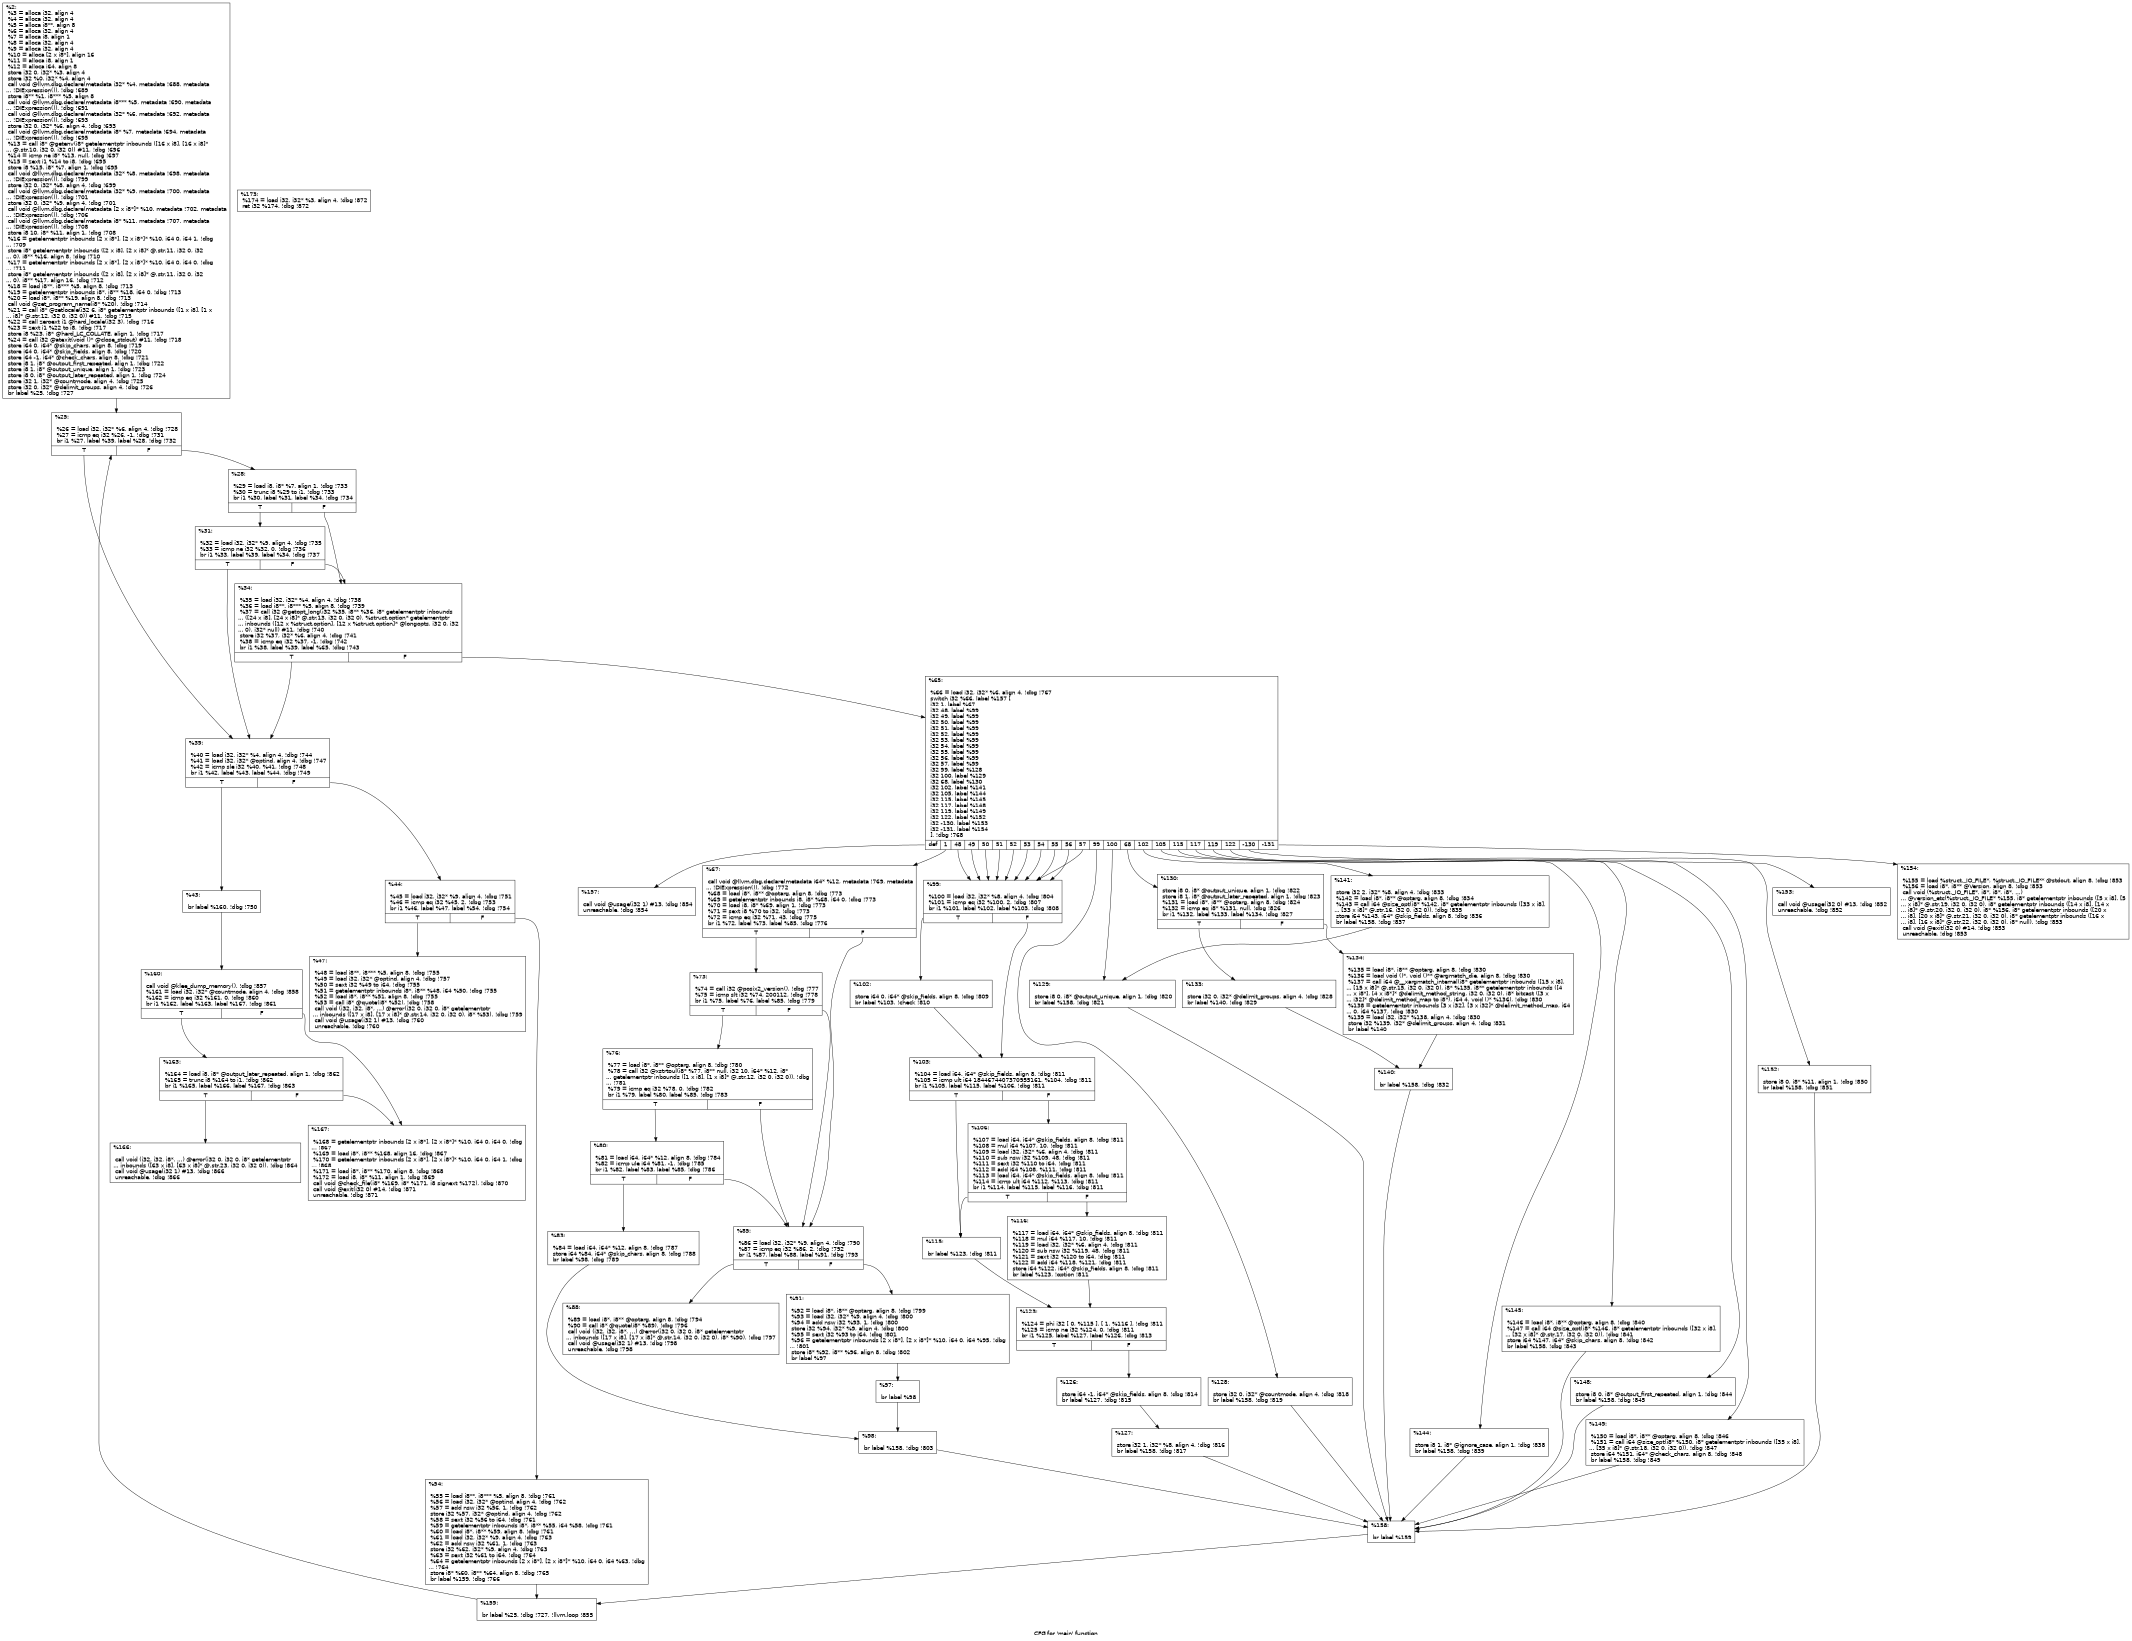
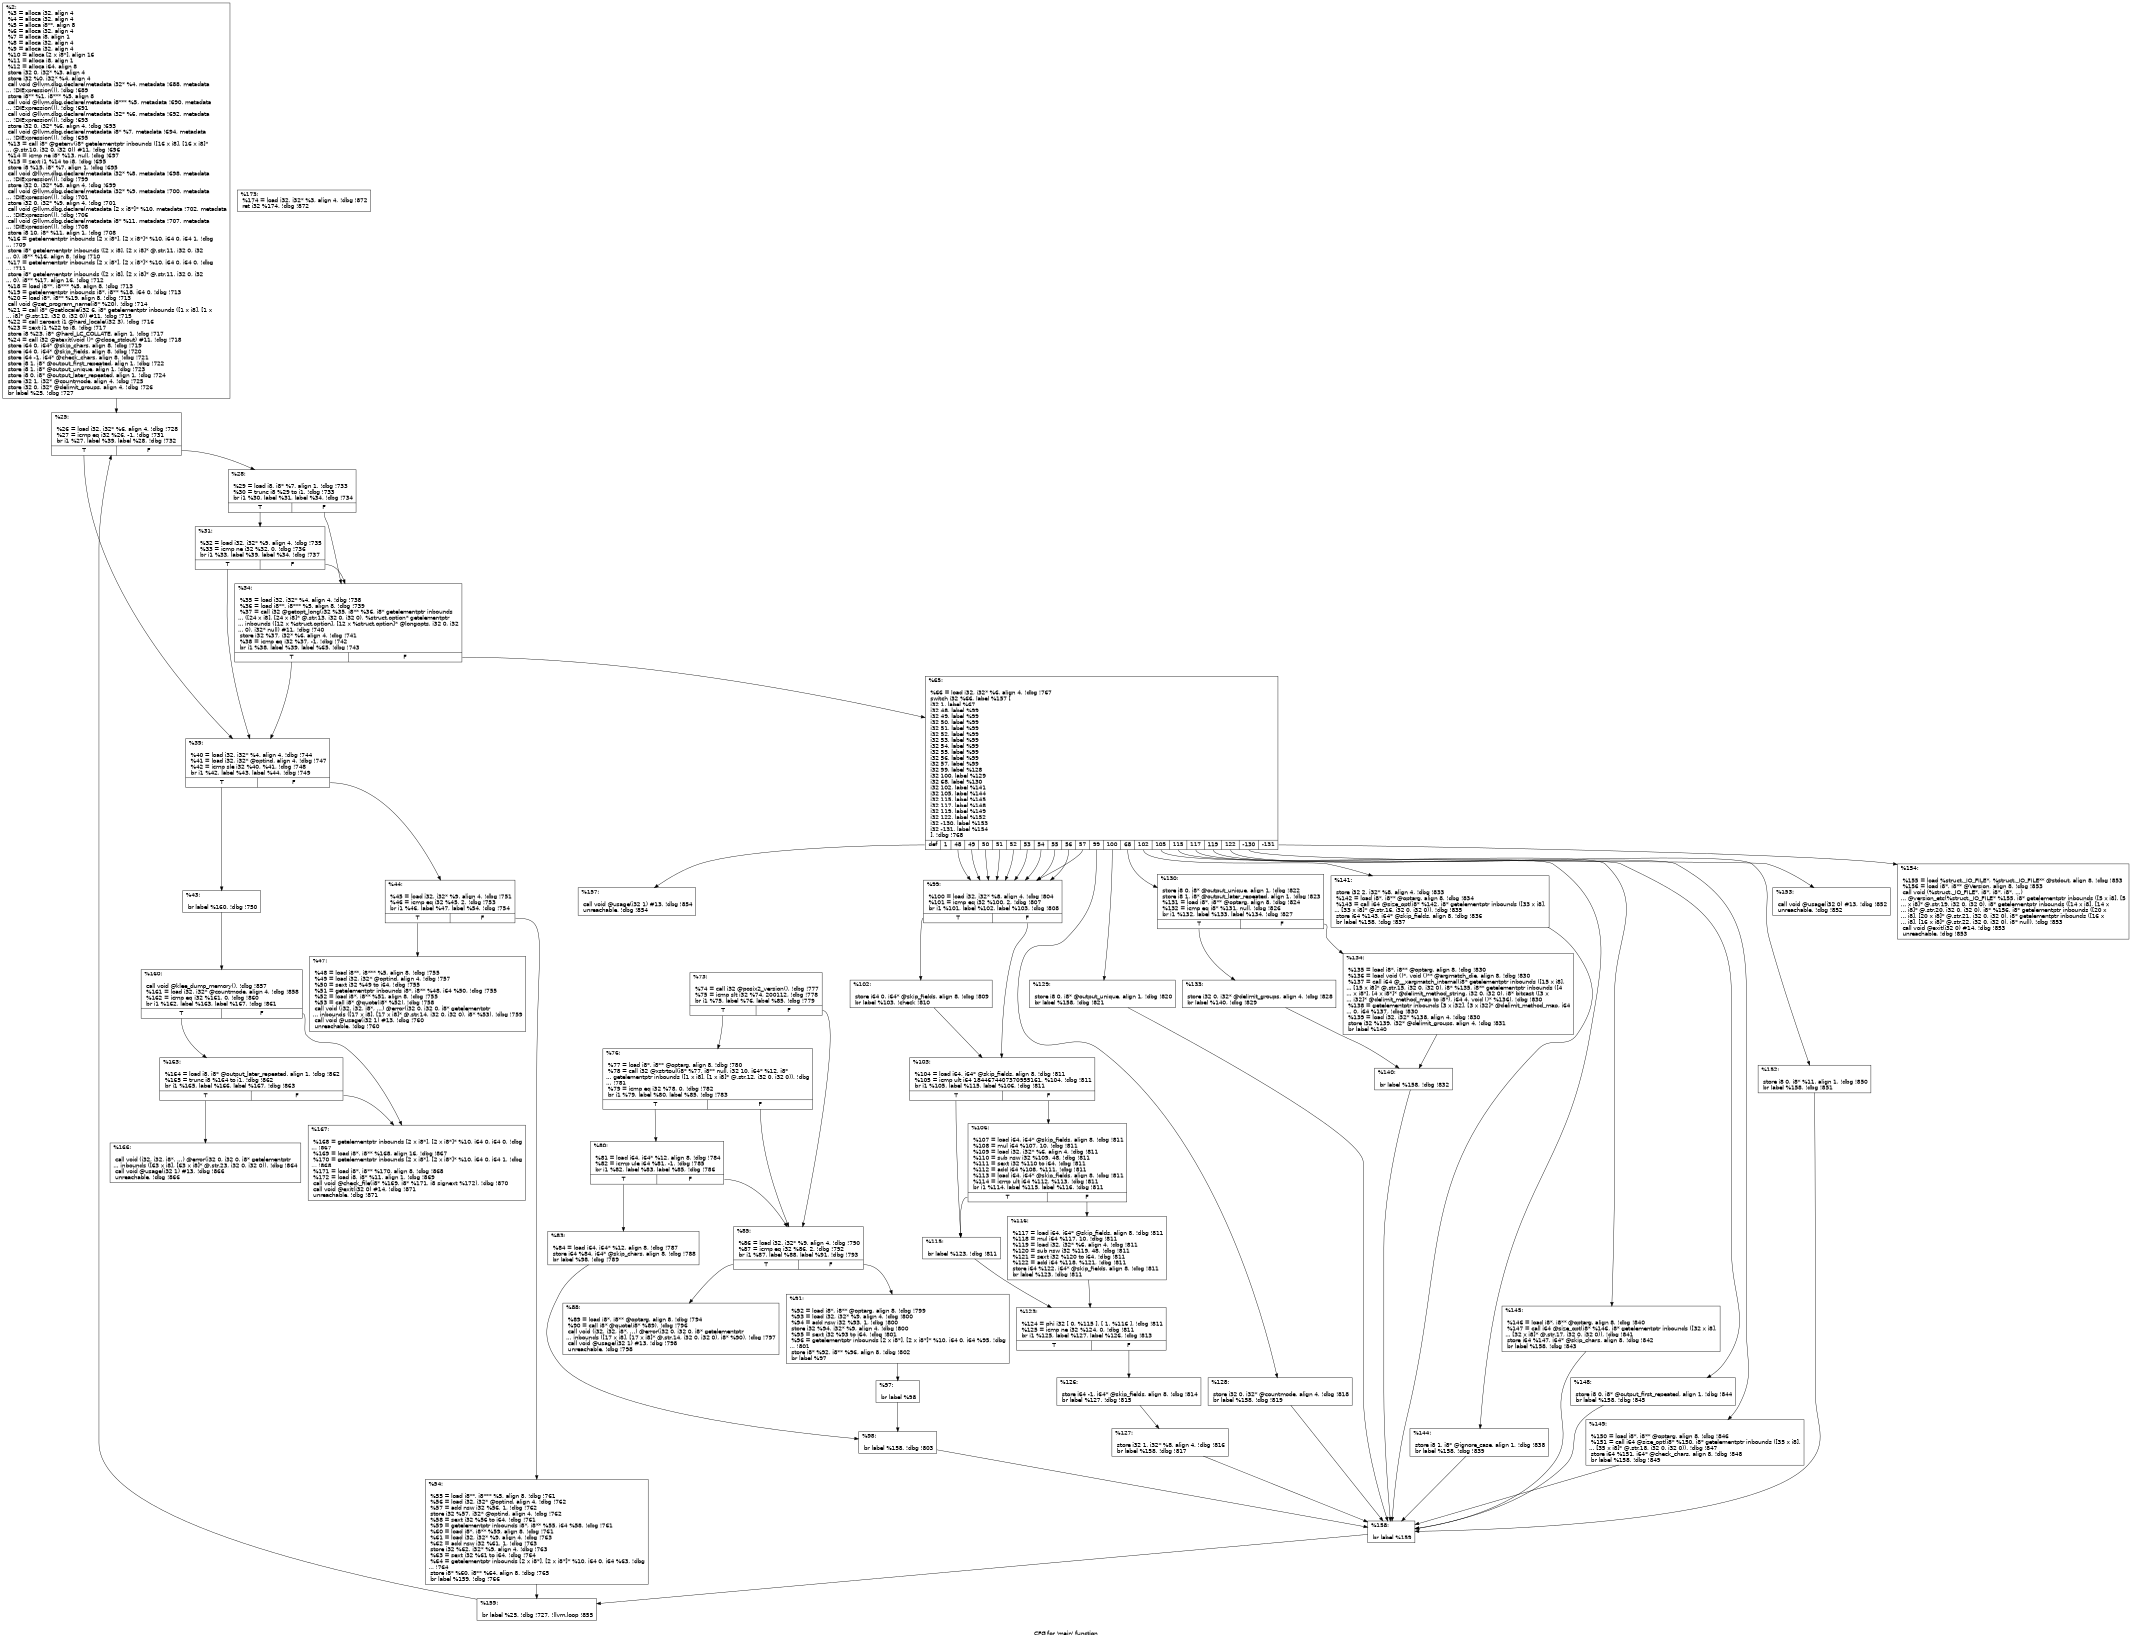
node "%67:": removed
edge "%141:" -> "%129:": now "%141:" -> "%158:"
node "%116:": text "br label %123, !option !811" -> "br label %123, !dbg !811"
